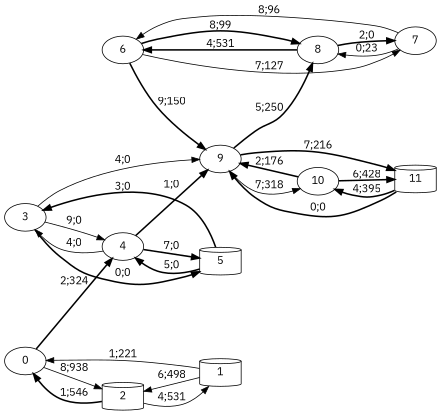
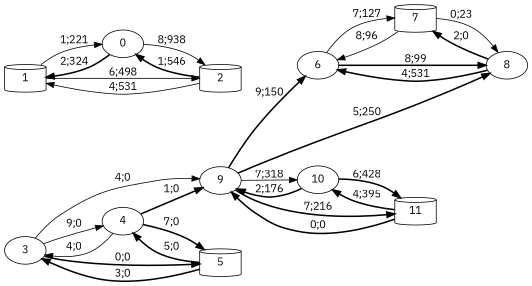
node "7": shape ellipse -> cylinder
edge "6" -> "9": reversed
edge "0" -> "4": now "0" -> "1"
